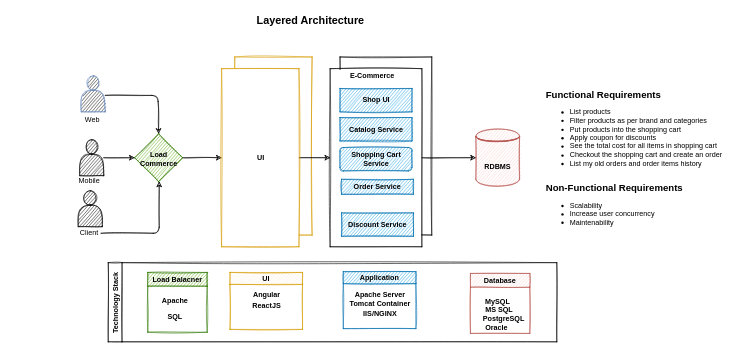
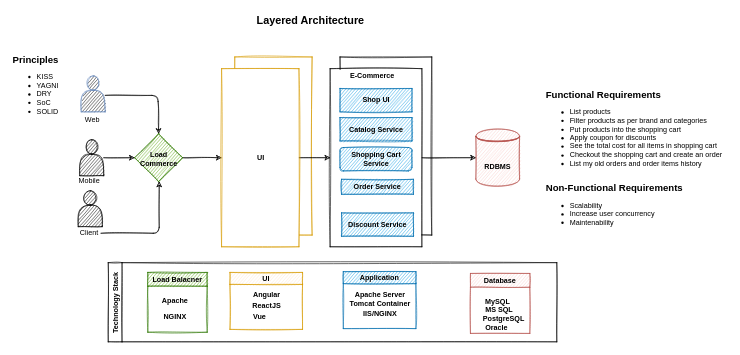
node "PrinciplesKISS YAGNI DRY SoC SOLID": added
node "SQL": label "SQL" -> "NGINX"
node "Vue": added
